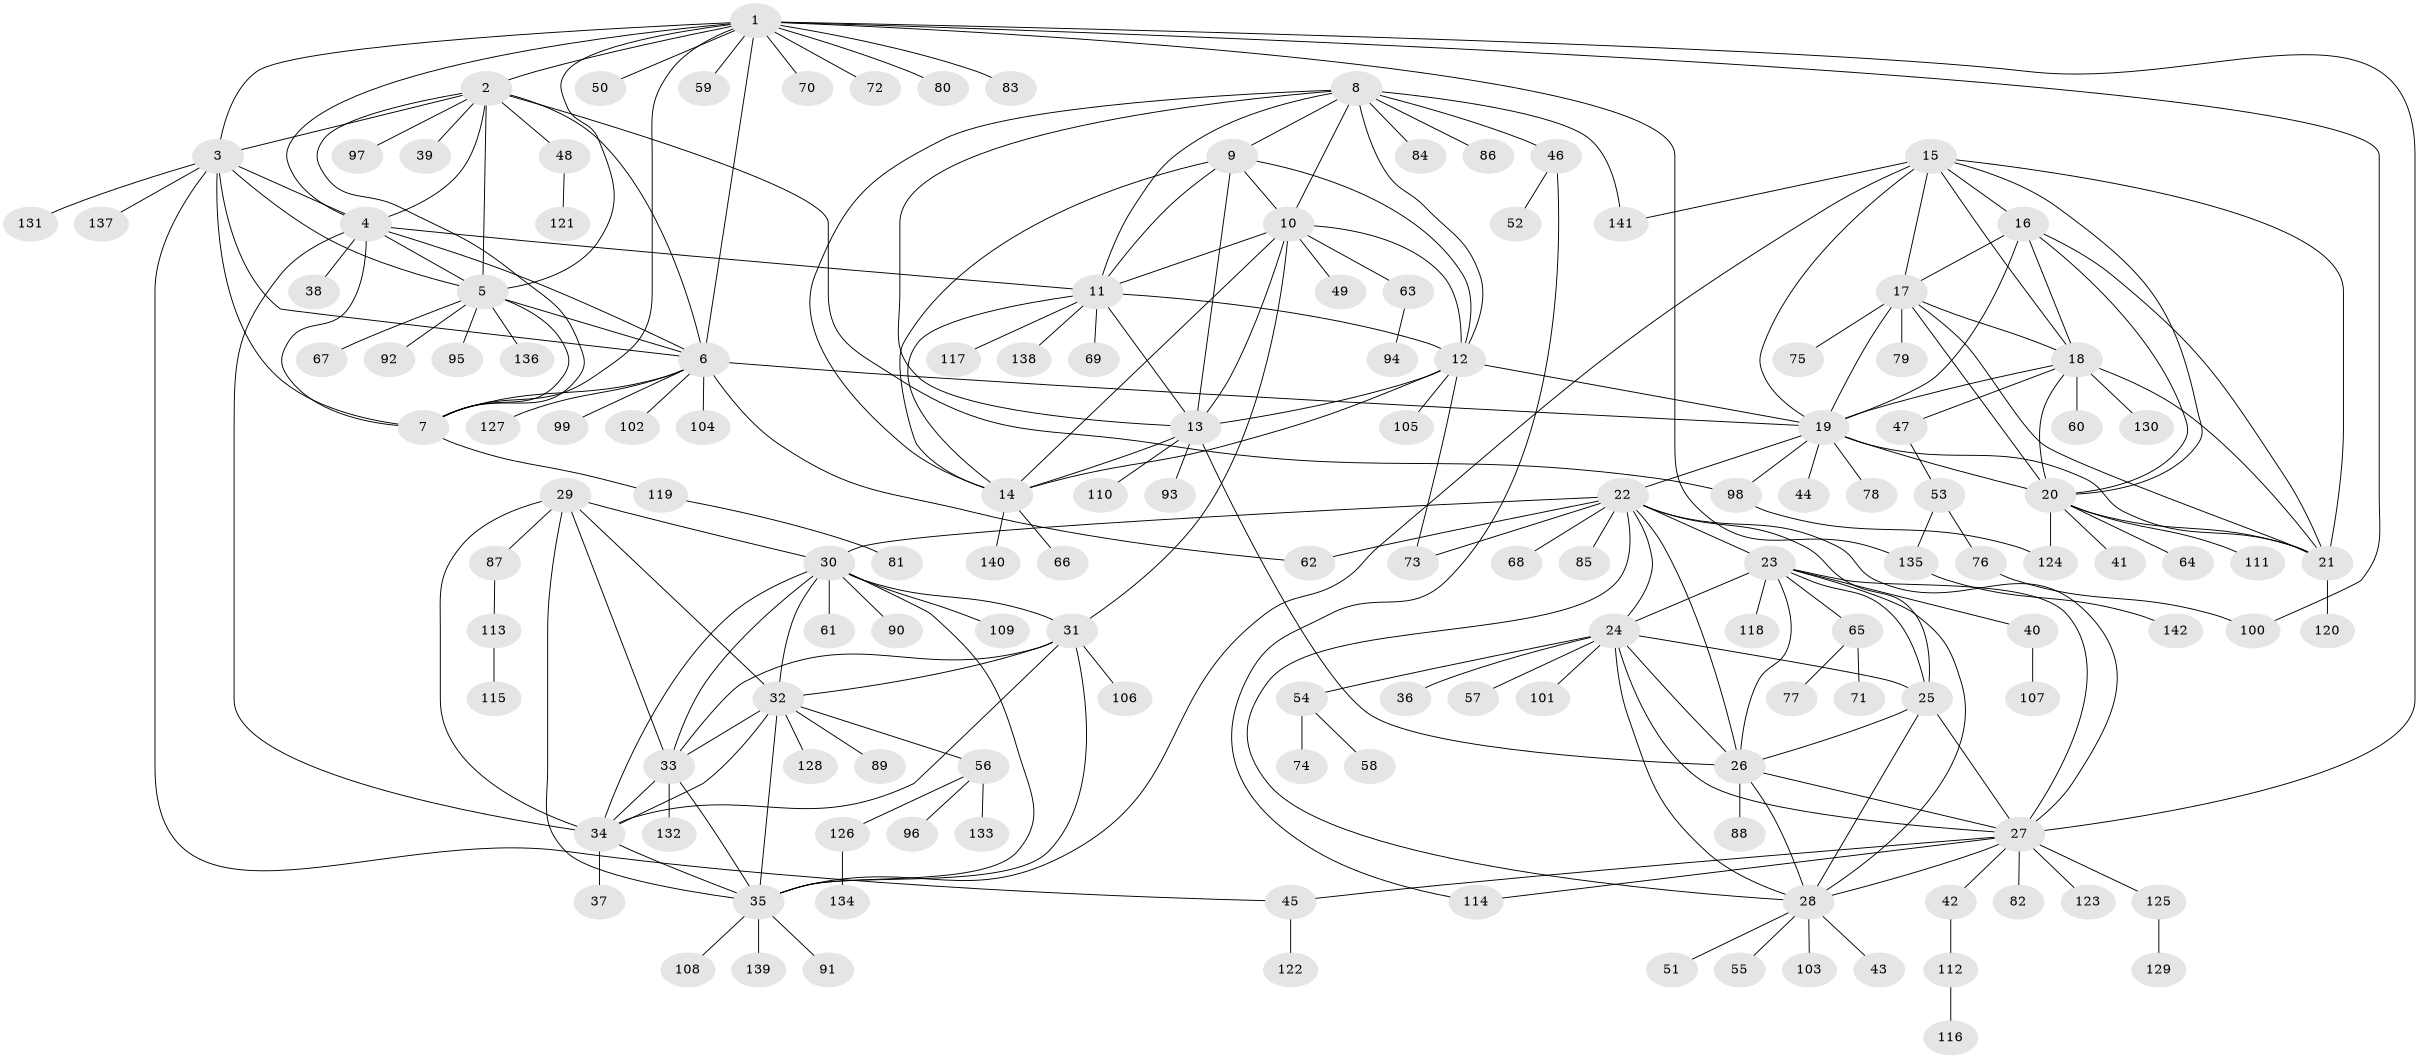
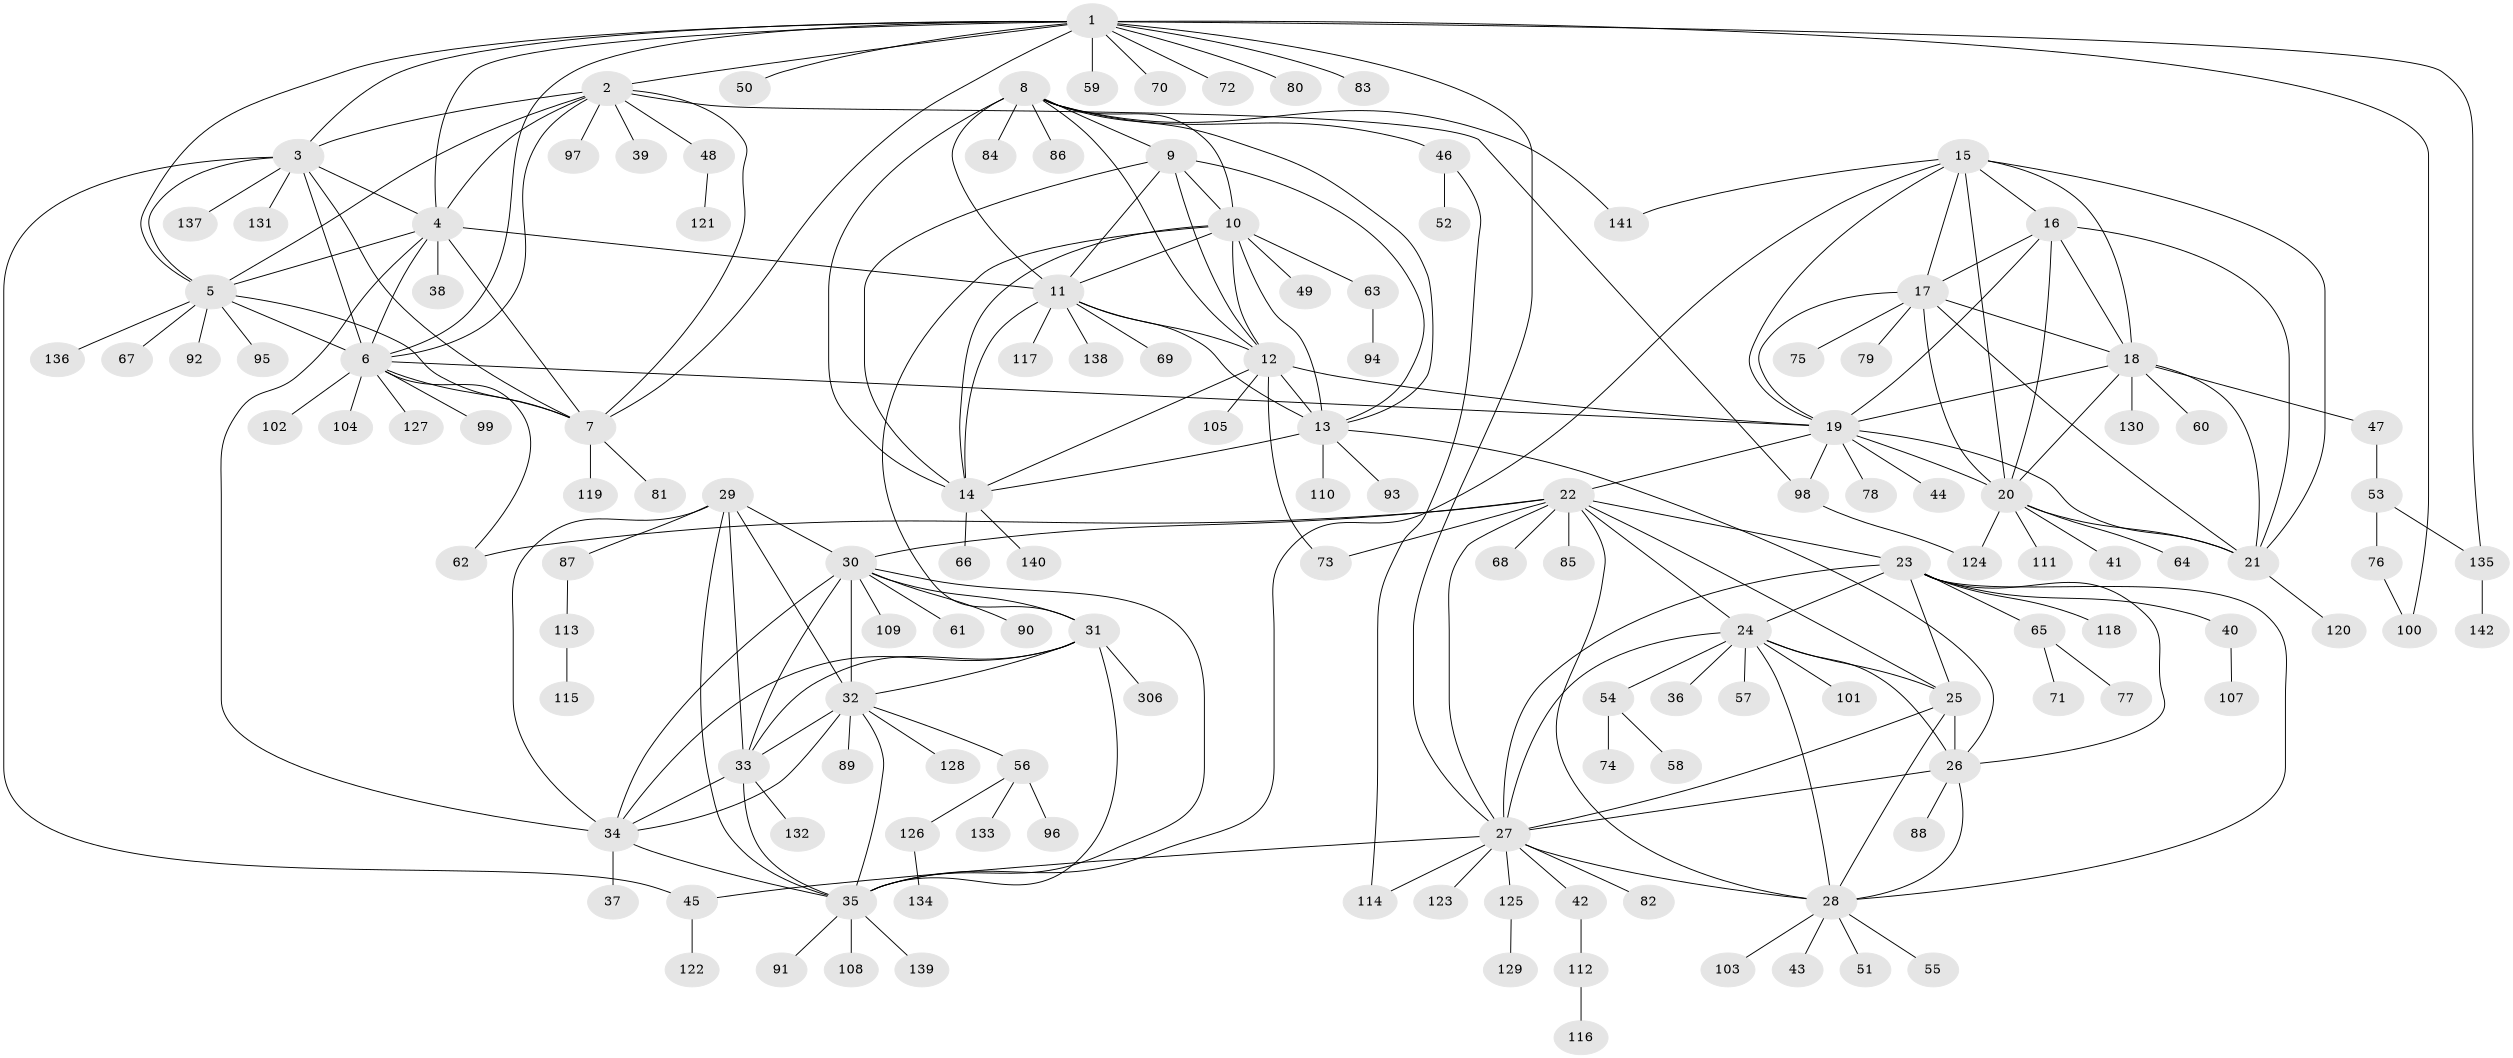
edge "119" -- "81": now "7" -- "81"
edge "22" -- "26": removed
node "106": label "106" -> "306"
